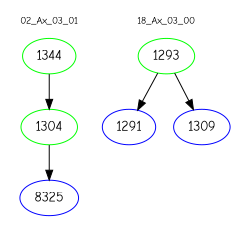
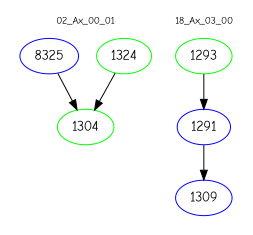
cluster "02_Ax_03_01": label "02_Ax_03_01" -> "02_Ax_00_01"
node "1344": label "1344" -> "1324"
edge "1293" -> "1309": now "1291" -> "1309"
edge "1304" -> "8325": reversed
